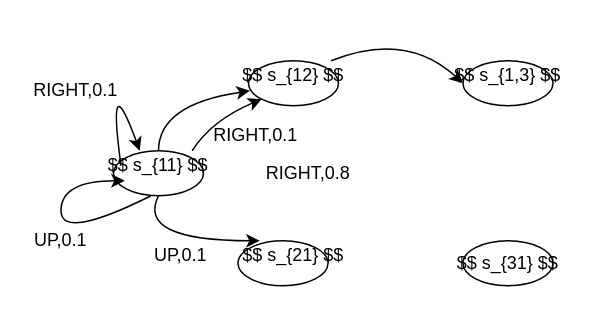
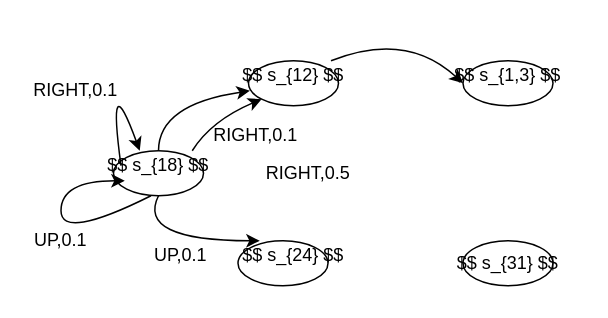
node "$$ s_{11} $$": label "$$ s_{11} $$" -> "$$ s_{18} $$"
node "RIGHT,0.8": label "RIGHT,0.8" -> "RIGHT,0.5"
node "$$ s_{21} $$": label "$$ s_{21} $$" -> "$$ s_{24} $$"
